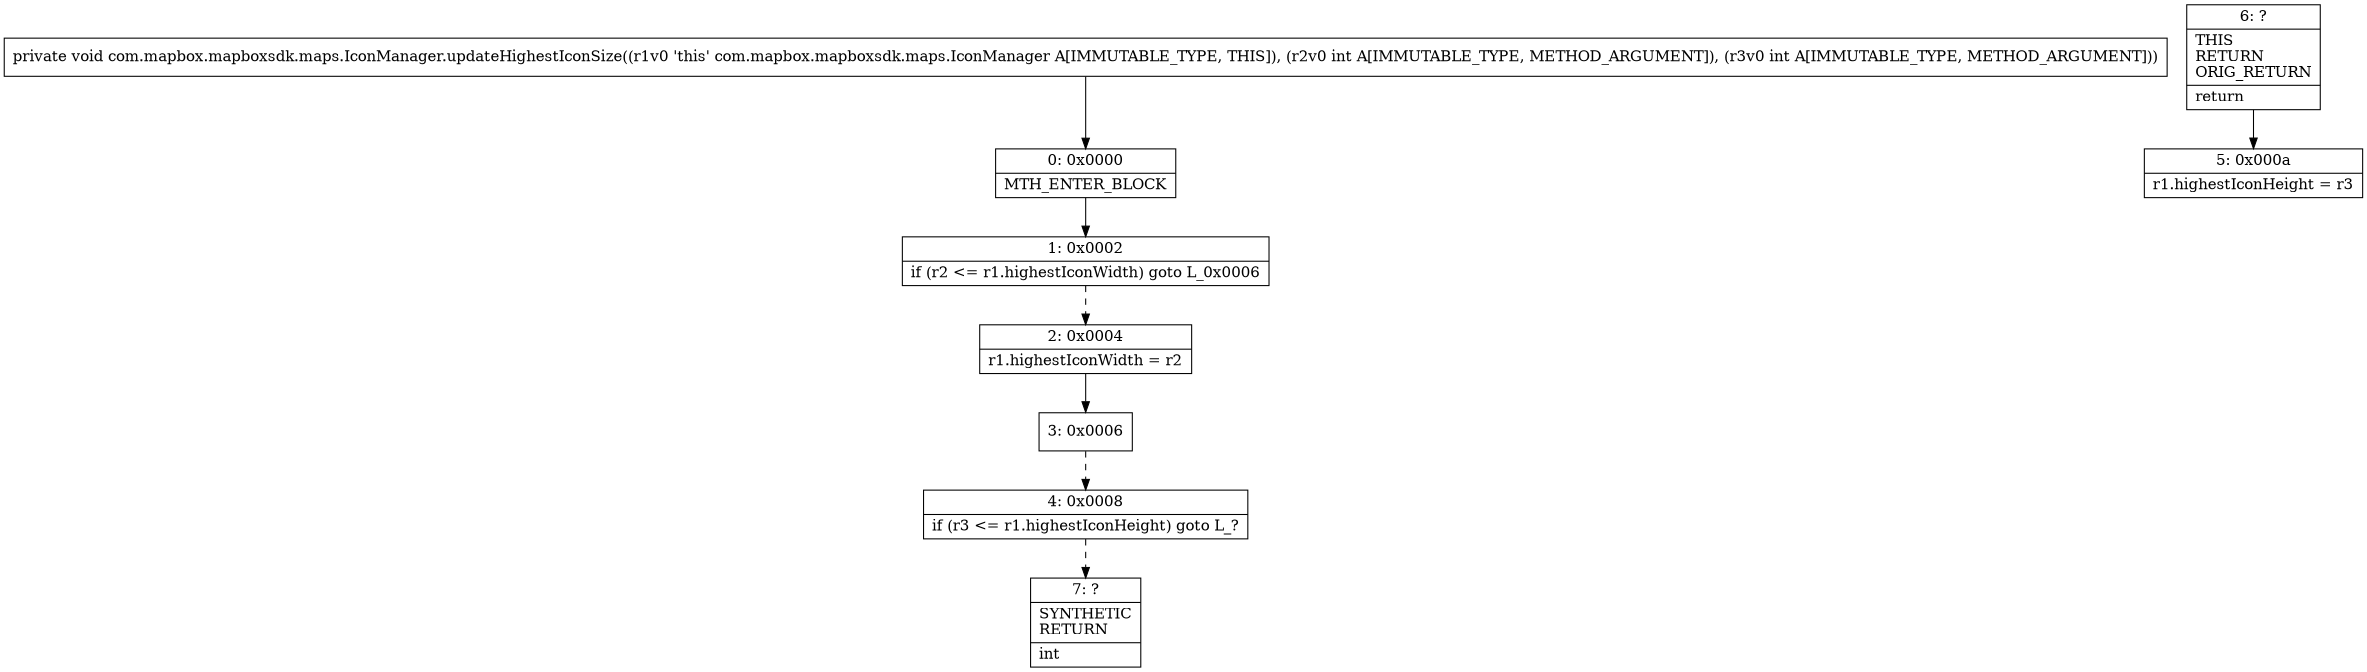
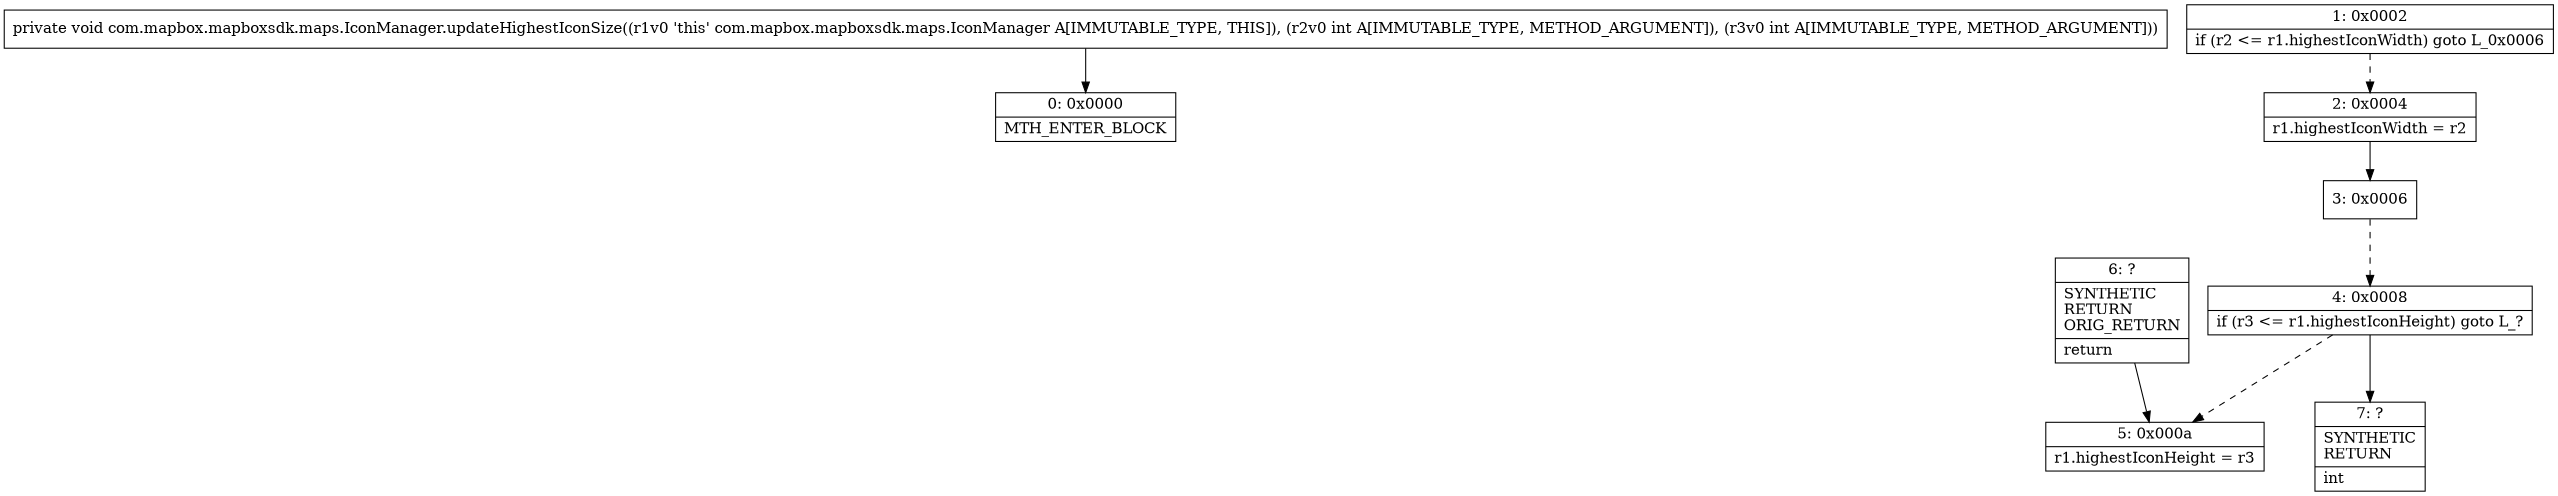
node "6: ?": text "THIS" -> "SYNTHETIC"
edge "0: 0x0000" -> "1: 0x0002": removed
edge "4: 0x0008" -> "5: 0x000a": added
edge "4: 0x0008" -> "7: ?": style dashed -> solid
